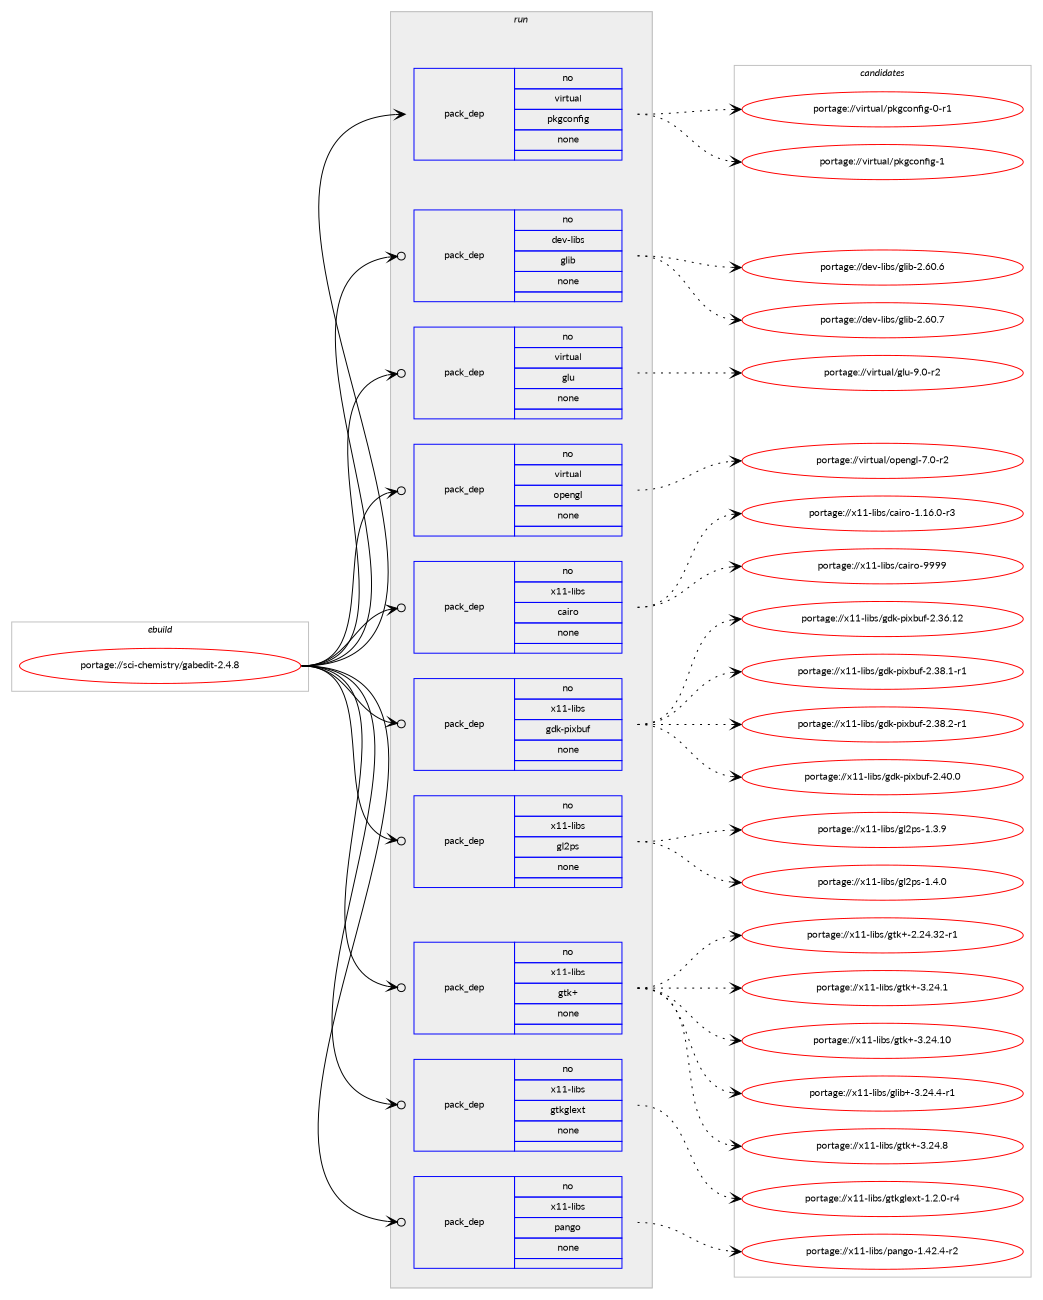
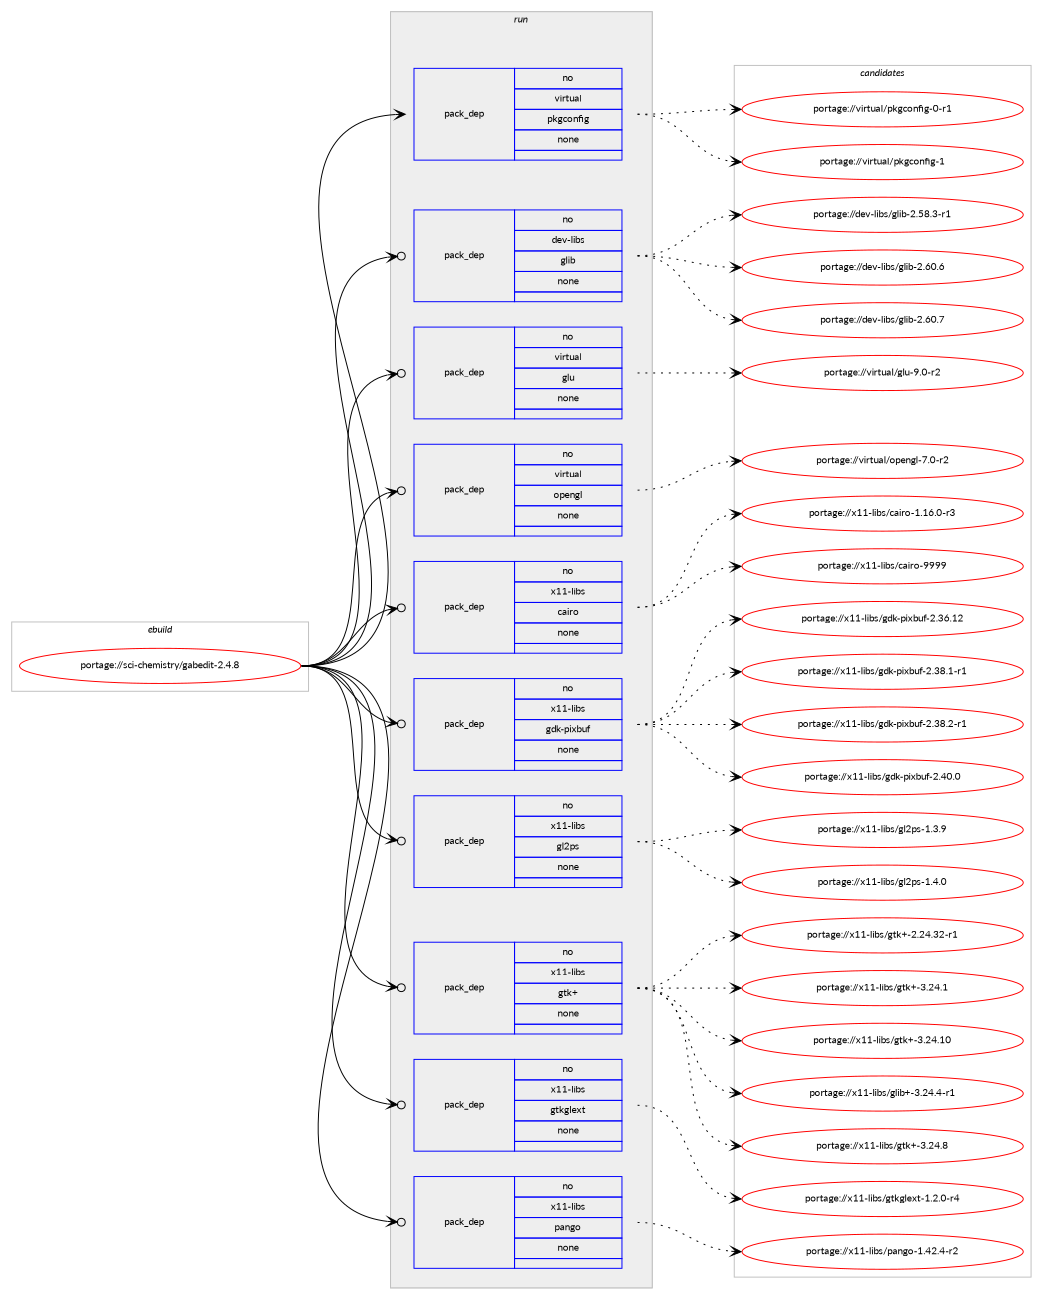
node "portage://dev-libs/glib-2.58.3-r1": added
